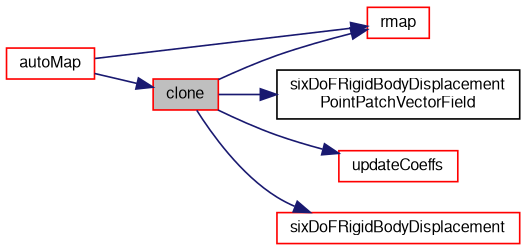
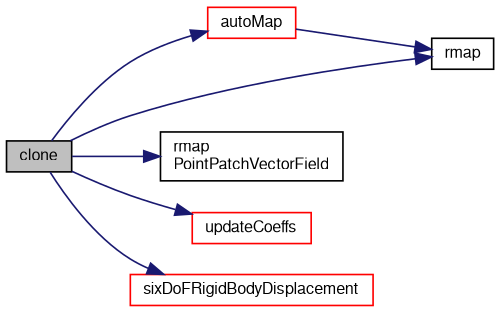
node "rmap": color red -> black
edge "autoMap" -> "clone": reversed
node "clone": color red -> black
node "sixDoFRigidBodyDisplacement PointPatchVectorField": label "sixDoFRigidBodyDisplacement PointPatchVectorField" -> "rmap PointPatchVectorField"
